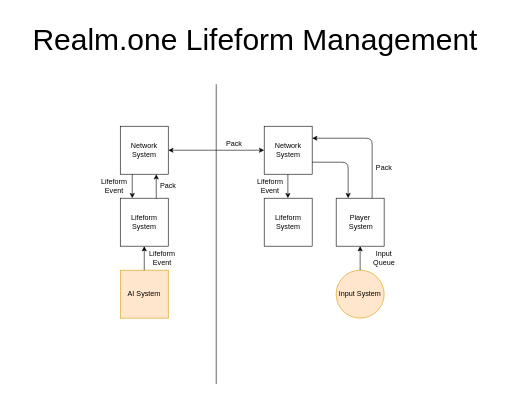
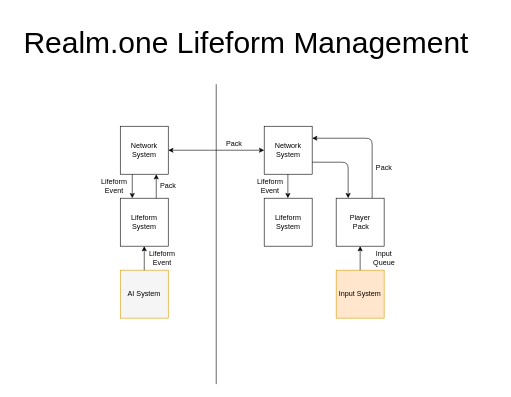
node "Realm.one Lifeform Management": moved (255, 39) -> (246, 42)
node "Player System": label "Player System" -> "Player Pack"
node "AI System": fillcolor #ffe6cc -> #f5f5f5
node "Input System": shape ellipse -> rectangle
